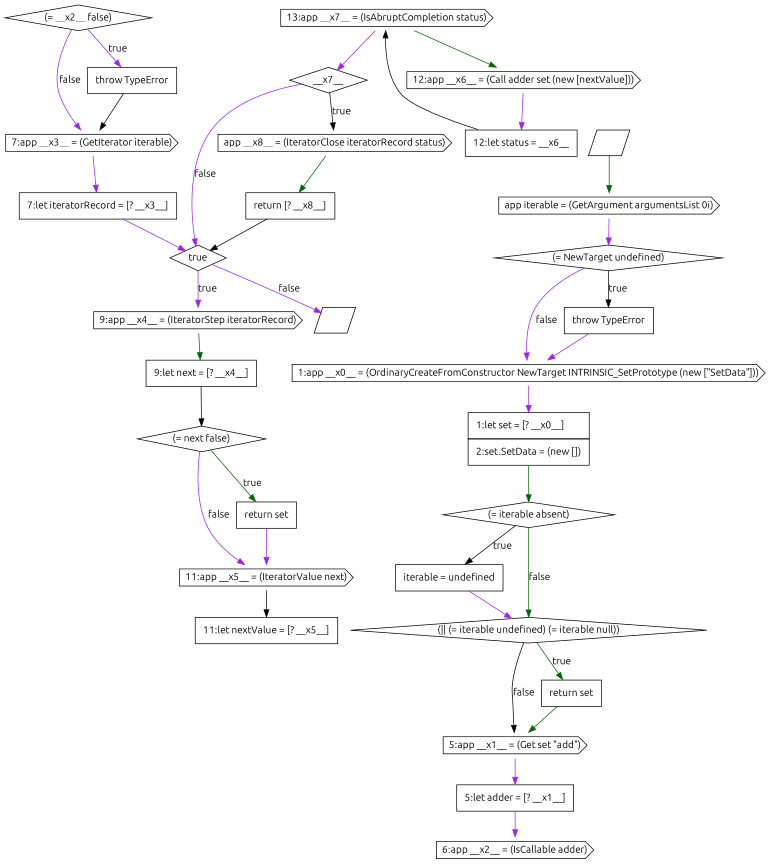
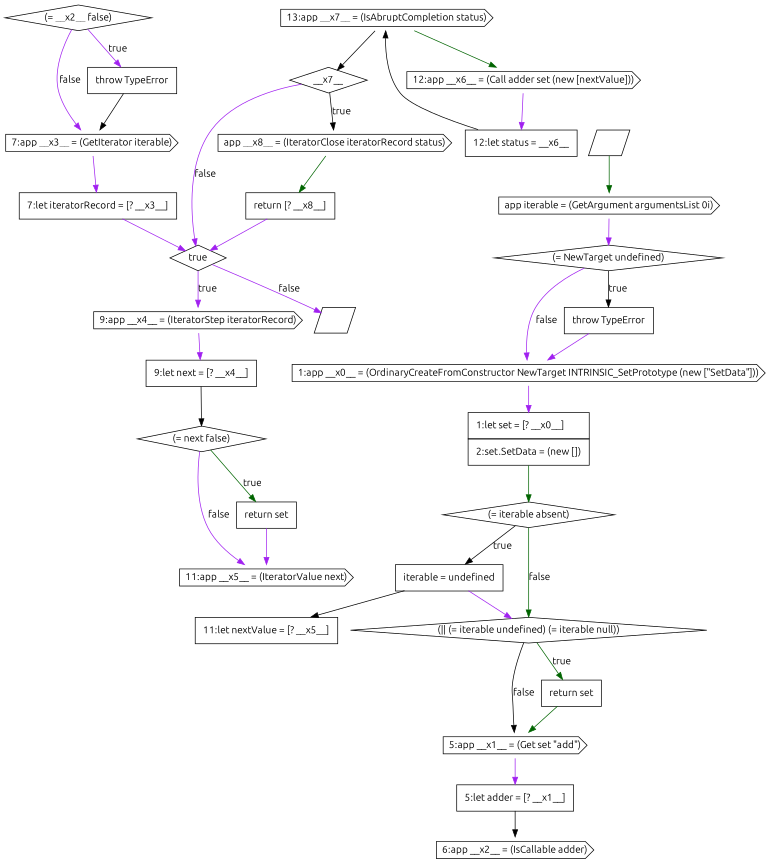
edge "13:app __x7__ = (IsAbruptCompletion status)" -> "__x7__": color purple -> black
edge "return [? __x8__]" -> "true": color black -> purple
edge "9:app __x4__ = (IteratorStep iteratorRecord)" -> "9:let next = [? __x4__]": color darkgreen -> purple
edge "11:app __x5__ = (IteratorValue next)" -> "11:let nextValue = [? __x5__]": now "iterable = undefined" -> "11:let nextValue = [? __x5__]"
edge "5:let adder = [? __x1__]" -> "6:app __x2__ = (IsCallable adder)": color purple -> black
